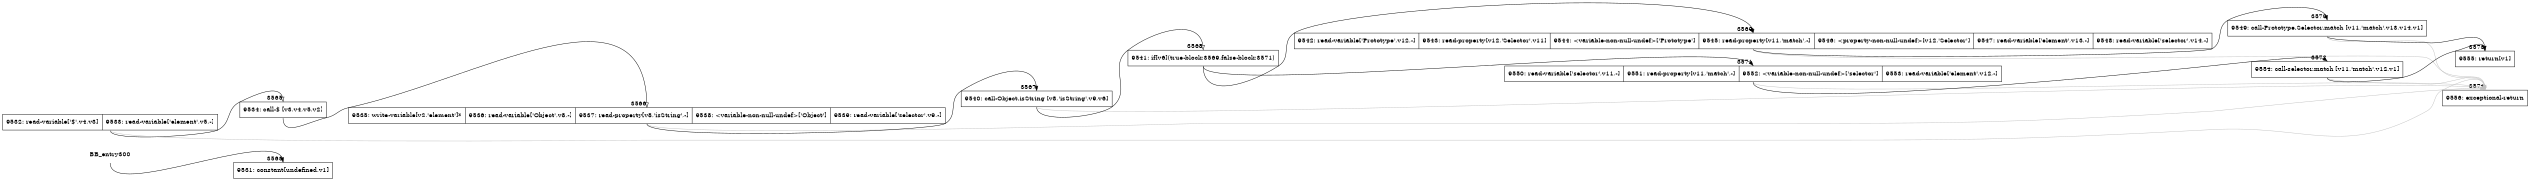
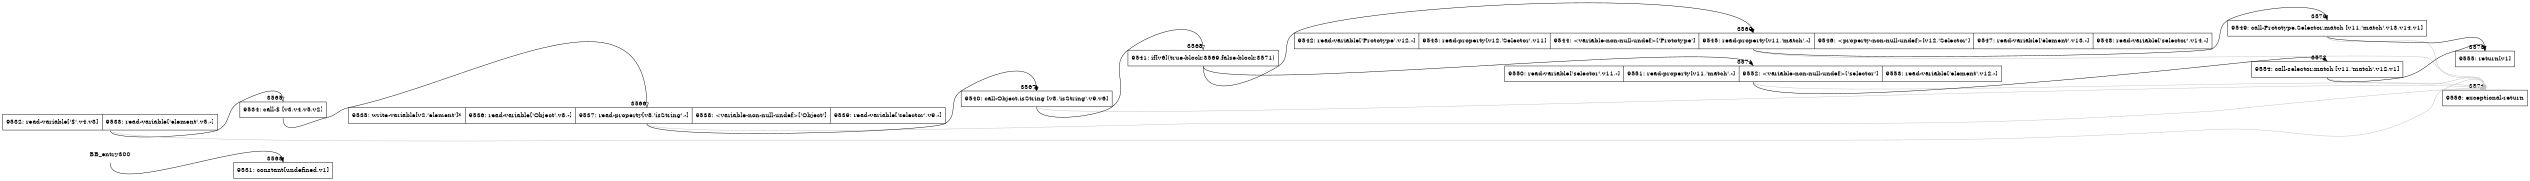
edge "9535: write-variable[v2,'element']*" -> "9540: call-Object.isString [v8,'isString',v9,v6]": arrowhead normal -> diamond
